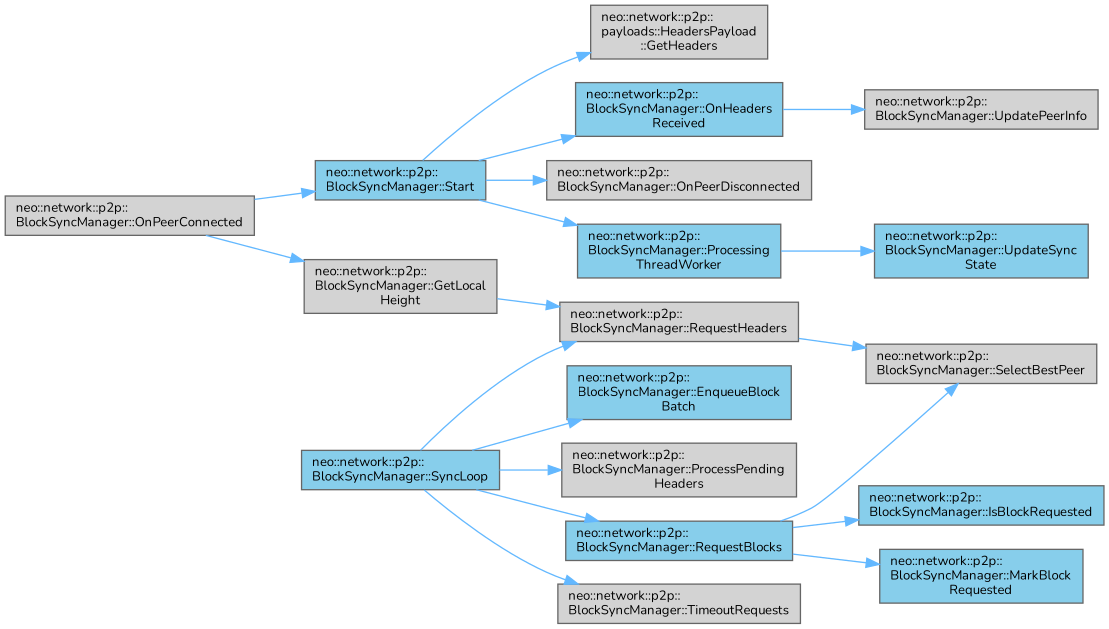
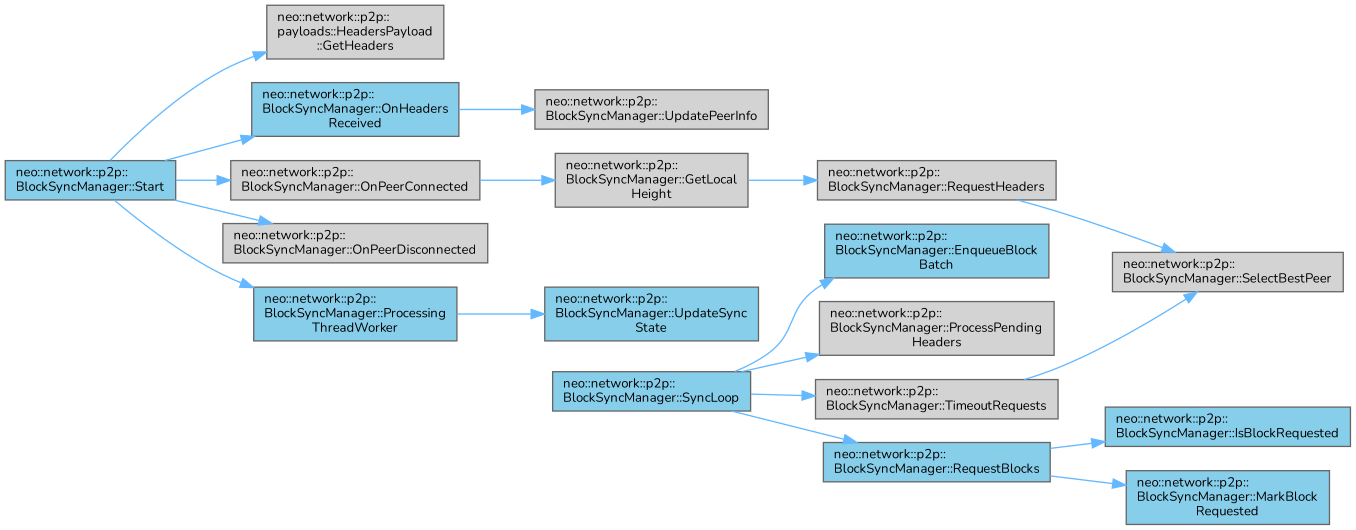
edge "neo::network::p2p:: BlockSyncManager::OnPeerConnected" -> "neo::network::p2p:: BlockSyncManager::Start": reversed
edge "neo::network::p2p:: BlockSyncManager::SyncLoop" -> "neo::network::p2p:: BlockSyncManager::RequestHeaders": removed
edge "neo::network::p2p:: BlockSyncManager::RequestBlocks" -> "neo::network::p2p:: BlockSyncManager::SelectBestPeer": now "neo::network::p2p:: BlockSyncManager::TimeoutRequests" -> "neo::network::p2p:: BlockSyncManager::SelectBestPeer"
